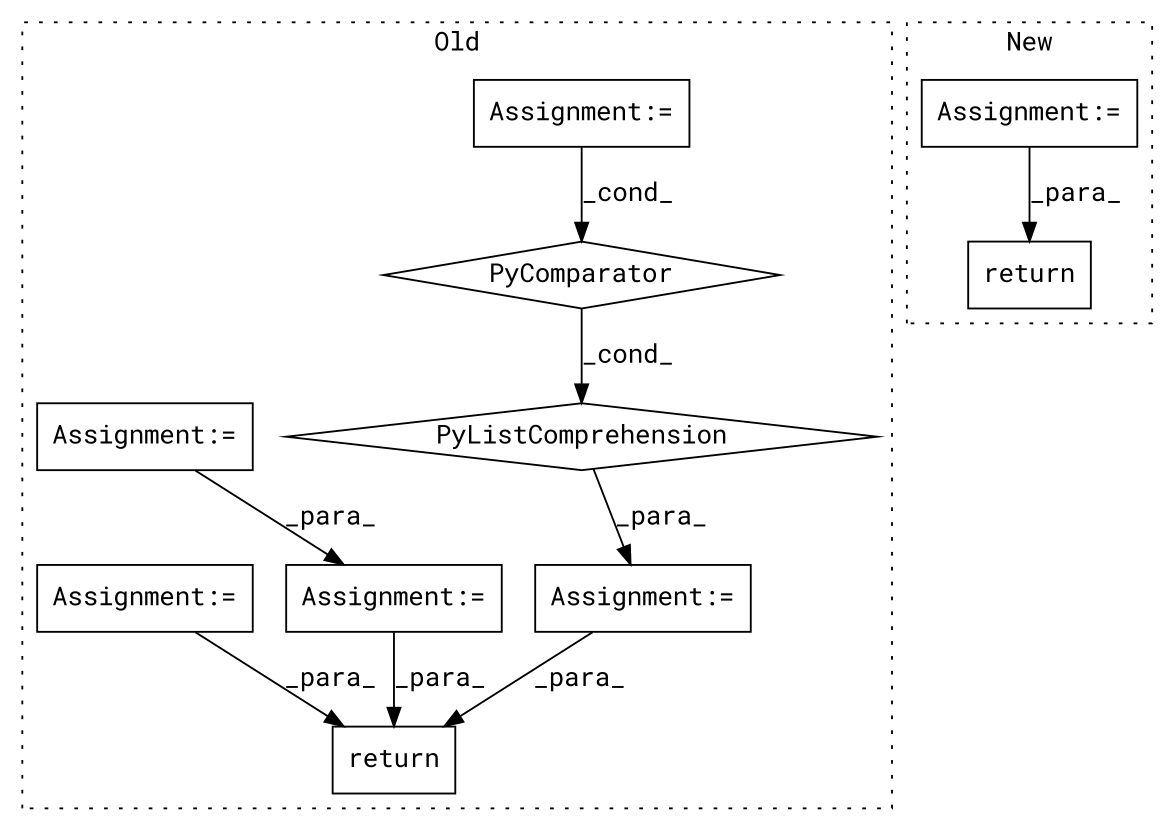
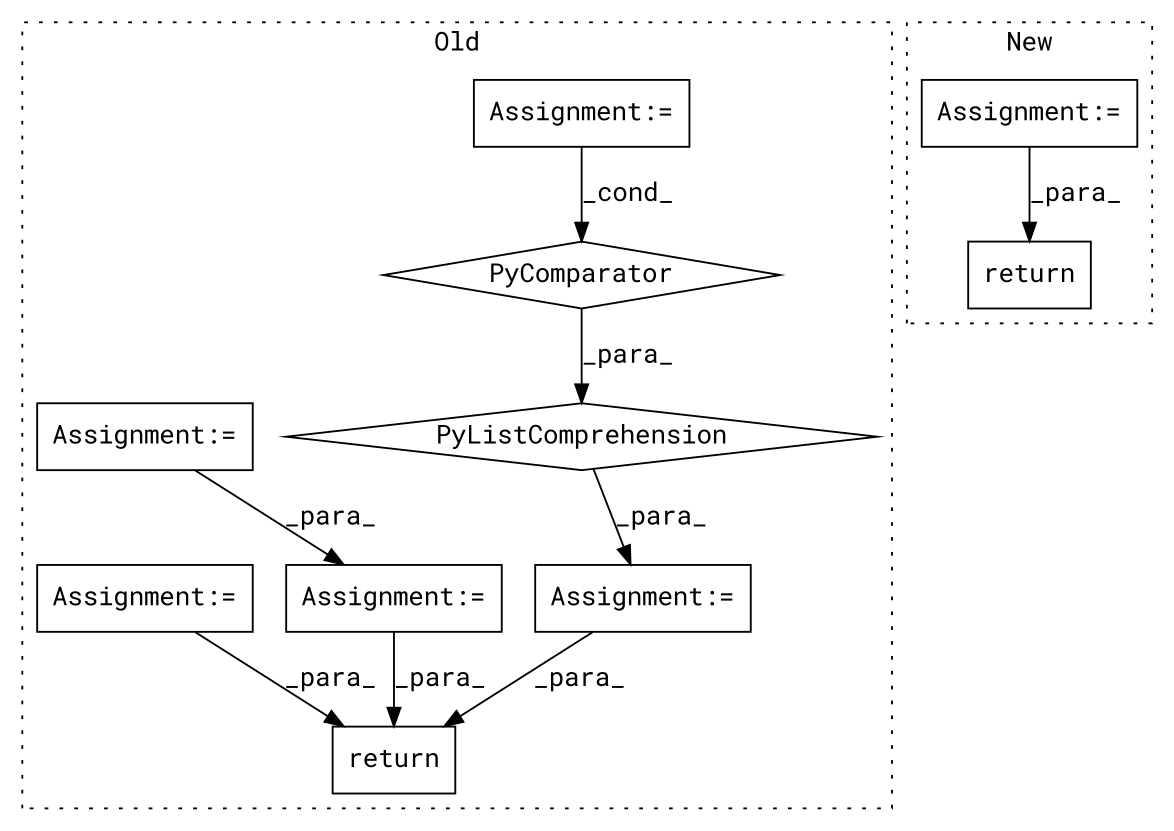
edge "PyComparator" -> "PyListComprehension": label "_cond_" -> "_para_"
